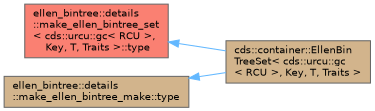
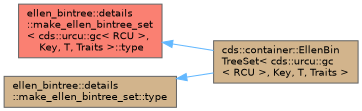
node "ellen_bintree::details ::make_ellen_bintree_make::type": label "ellen_bintree::details ::make_ellen_bintree_make::type" -> "ellen_bintree::details ::make_ellen_bintree_set::type"
